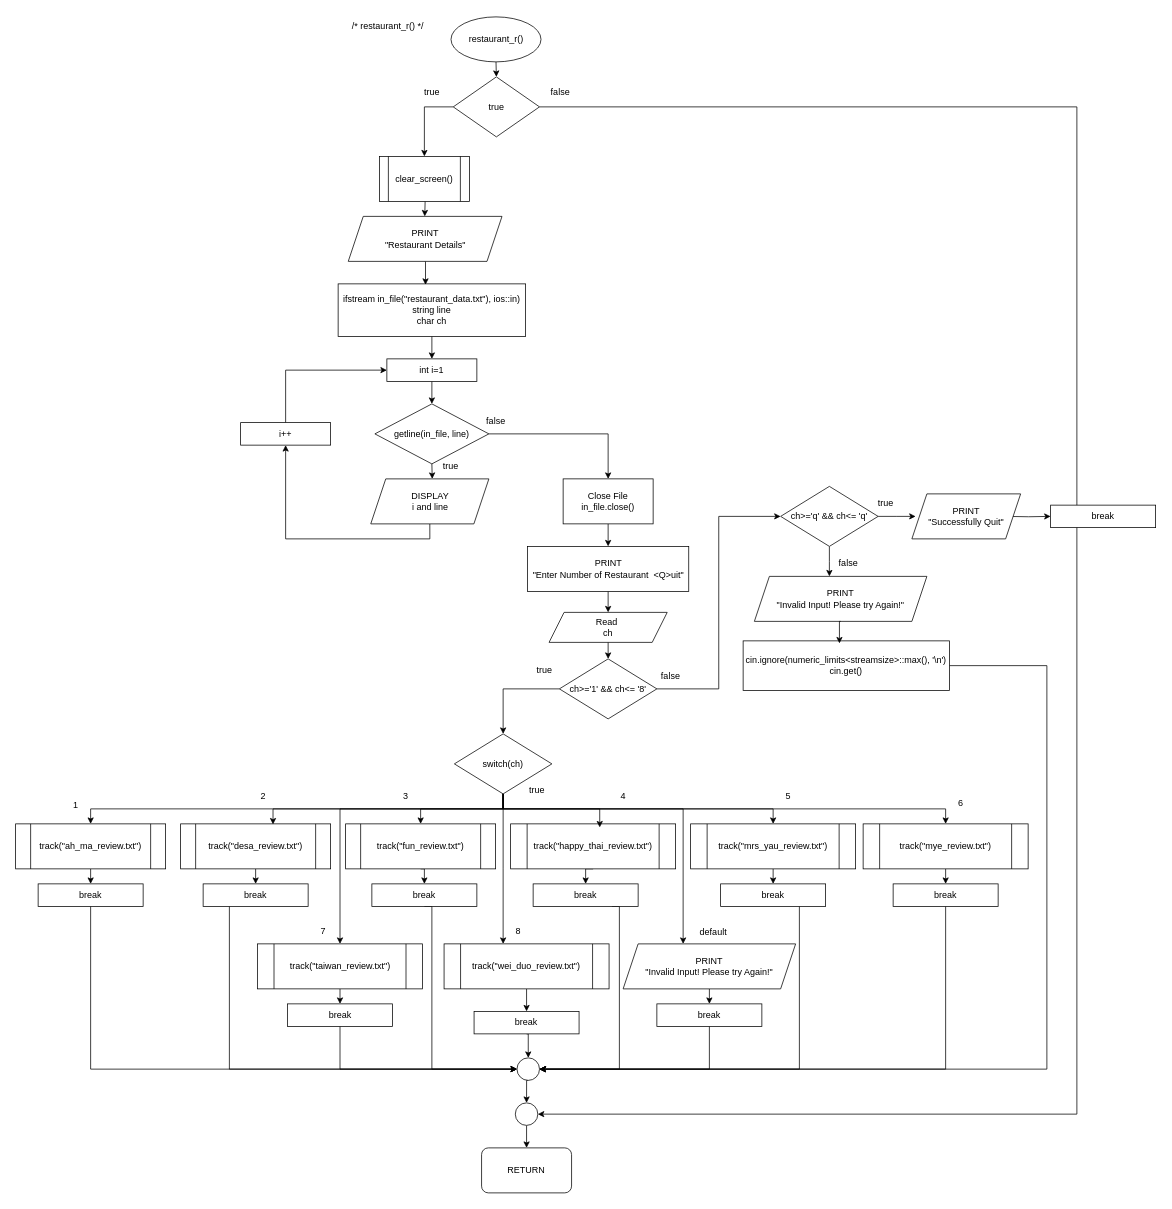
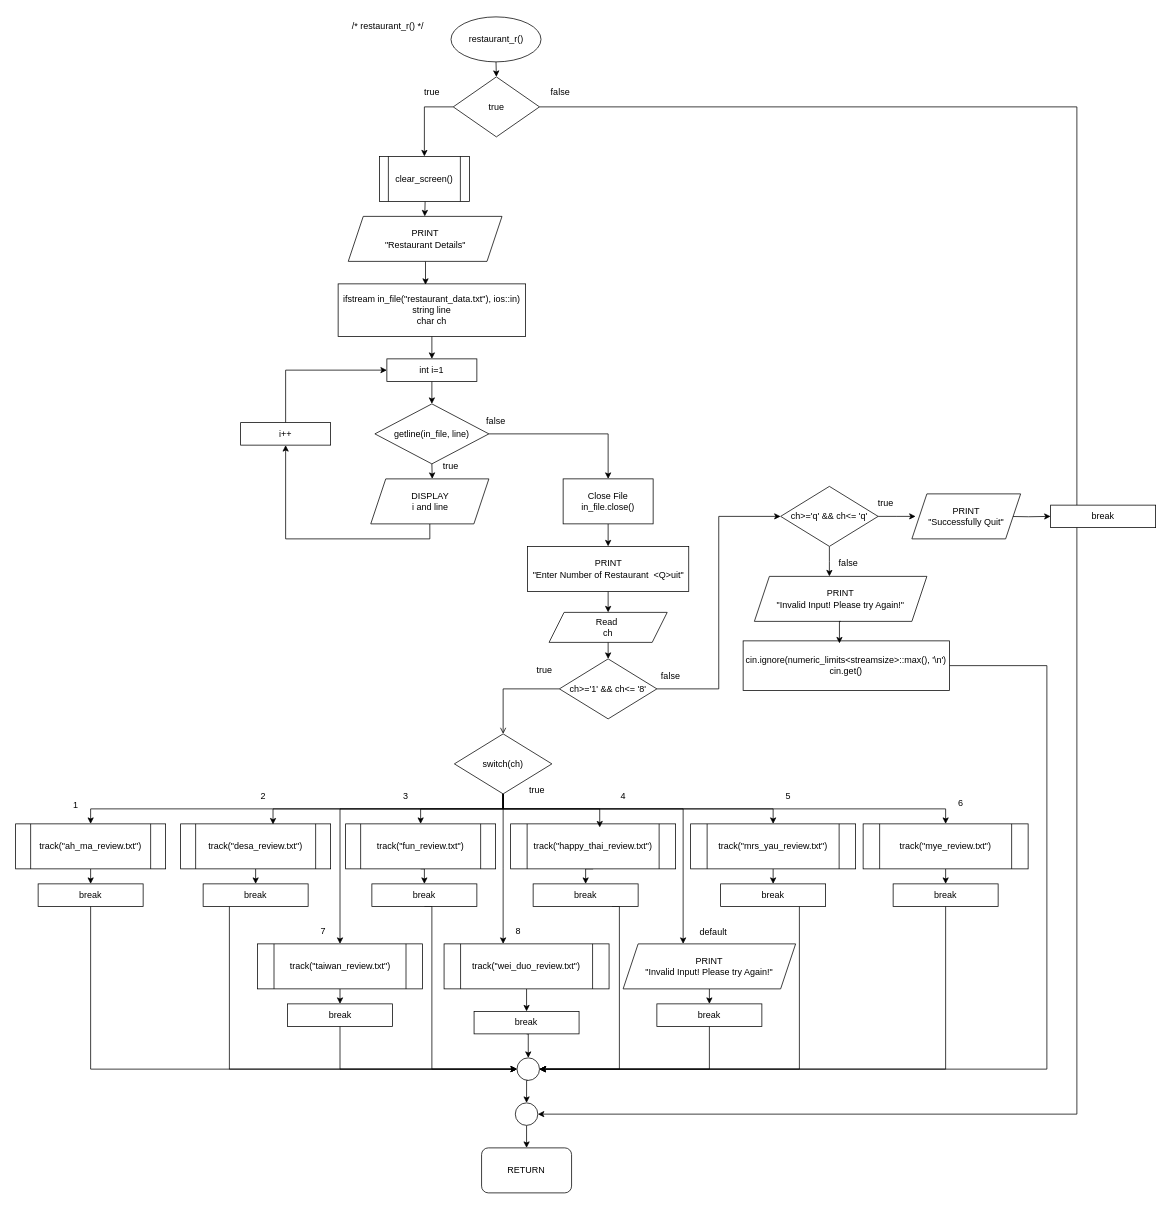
edge "ch>='1' && ch<= '8'" -> "switch(ch)": arrowhead classic -> open
